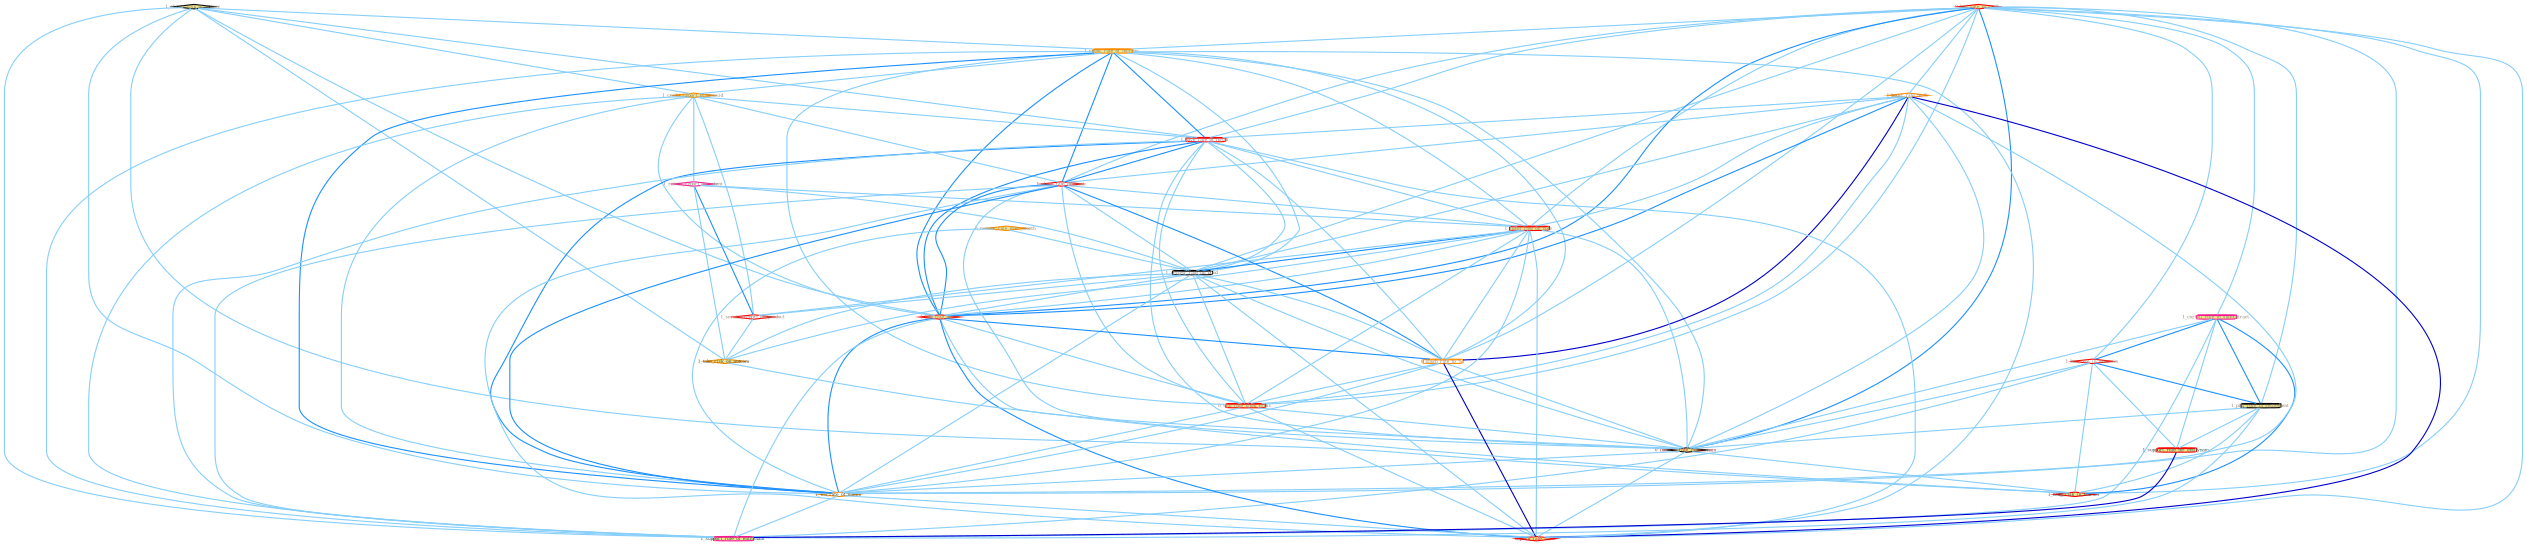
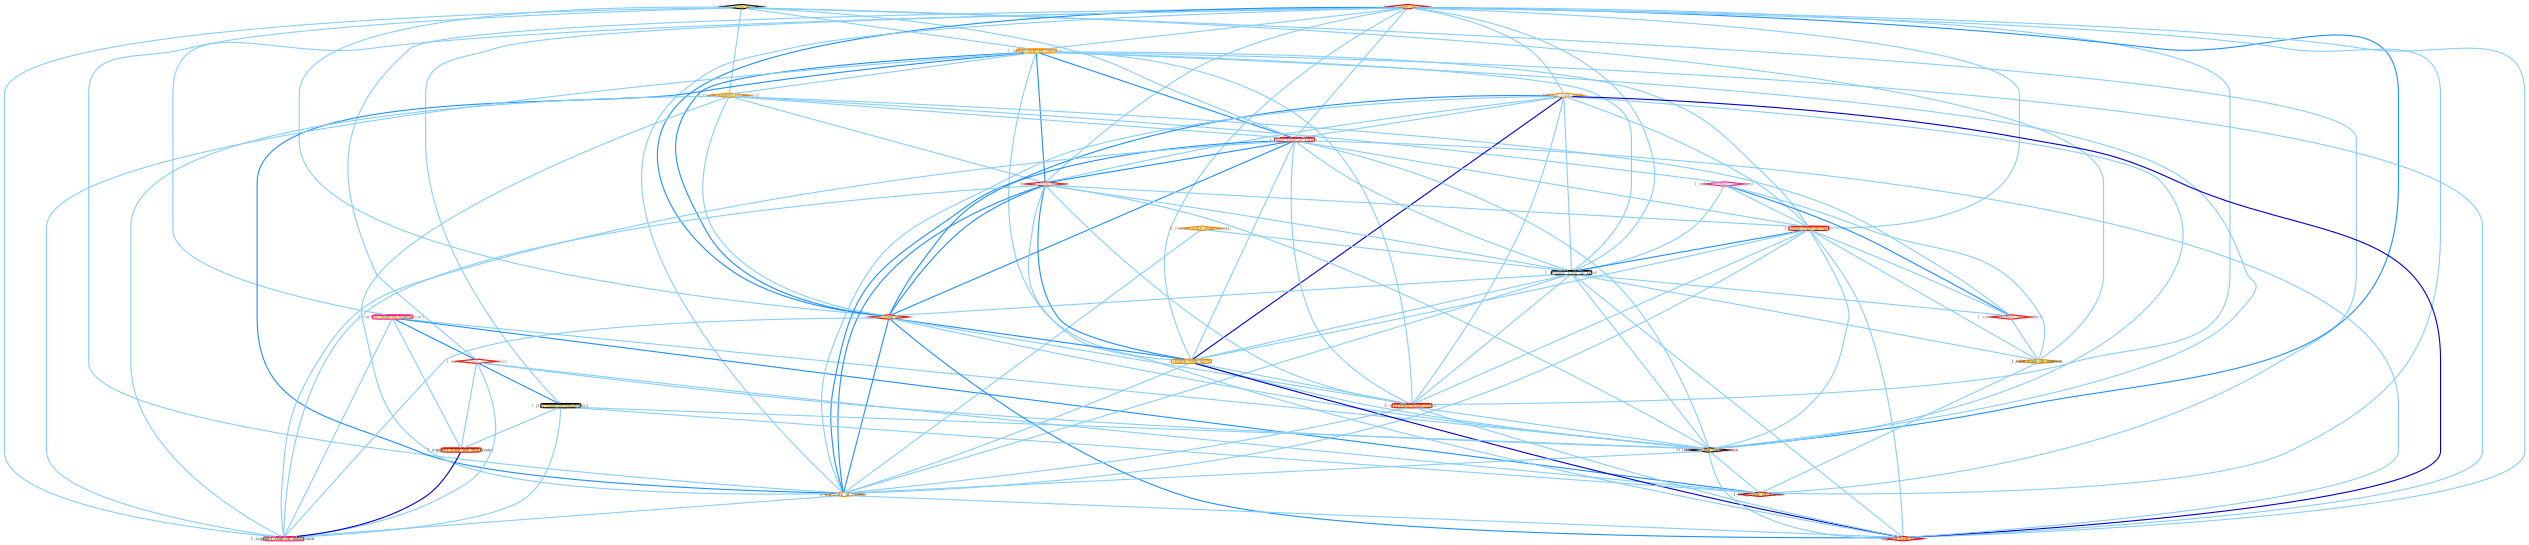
edge "1_reset_rate_on_note" -- "1_had_rate_of_%": removed
node "0_slash_rate_to_%": fillcolor white -> khaki
node "1_ban_role_in_assassin": label "1_ban_role_in_assassin" -> "1_outcom_role_in_assassin"
edge "1_curtail_role_in_subcontract" -- "1_plai_role_in_settlement": removed
